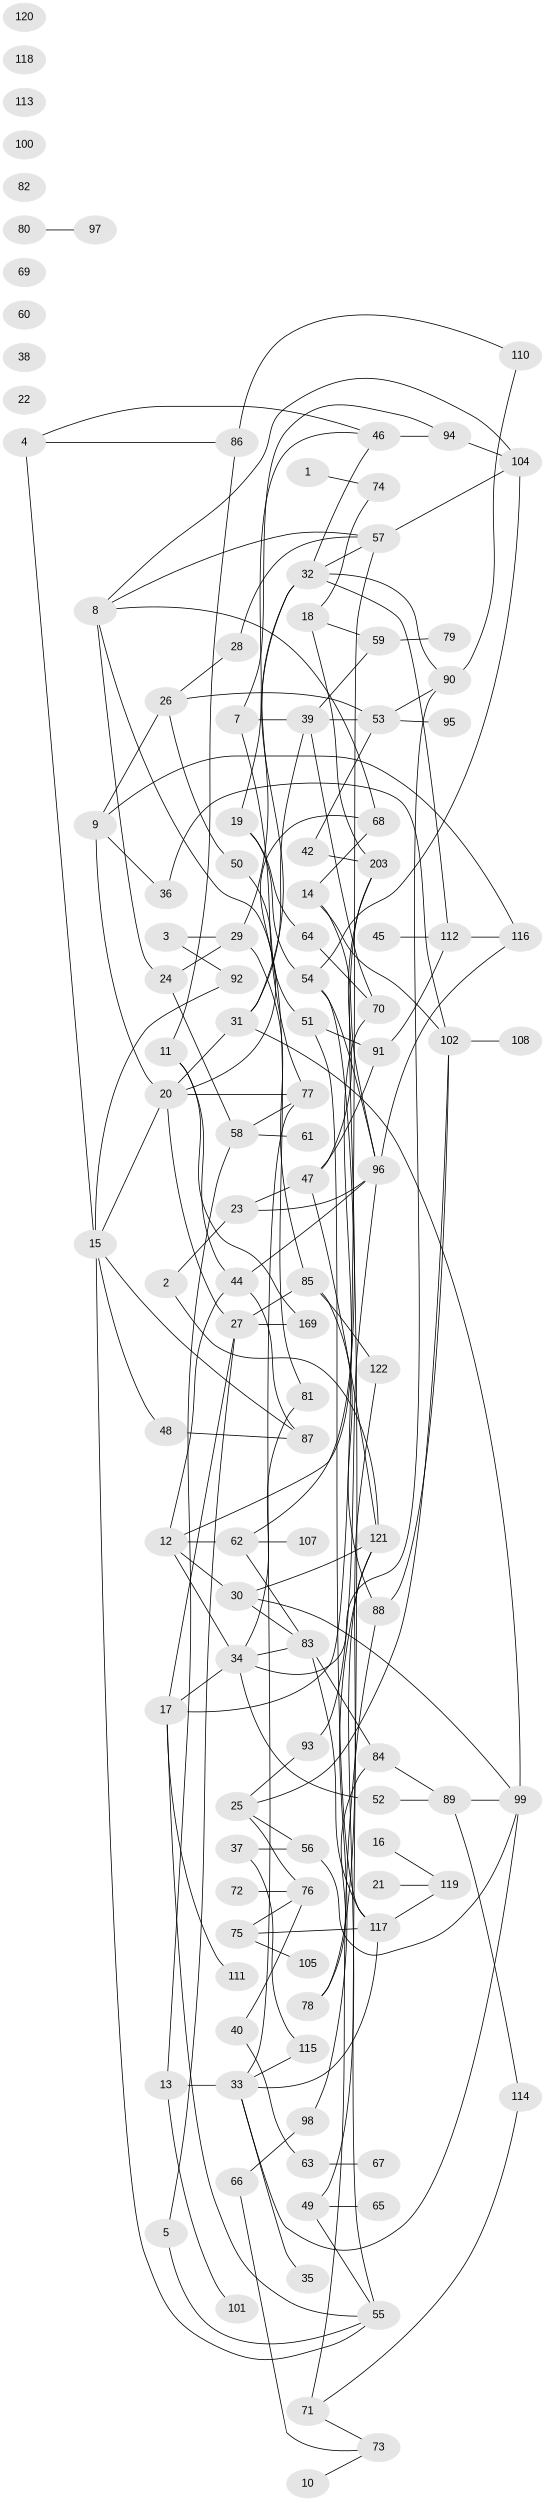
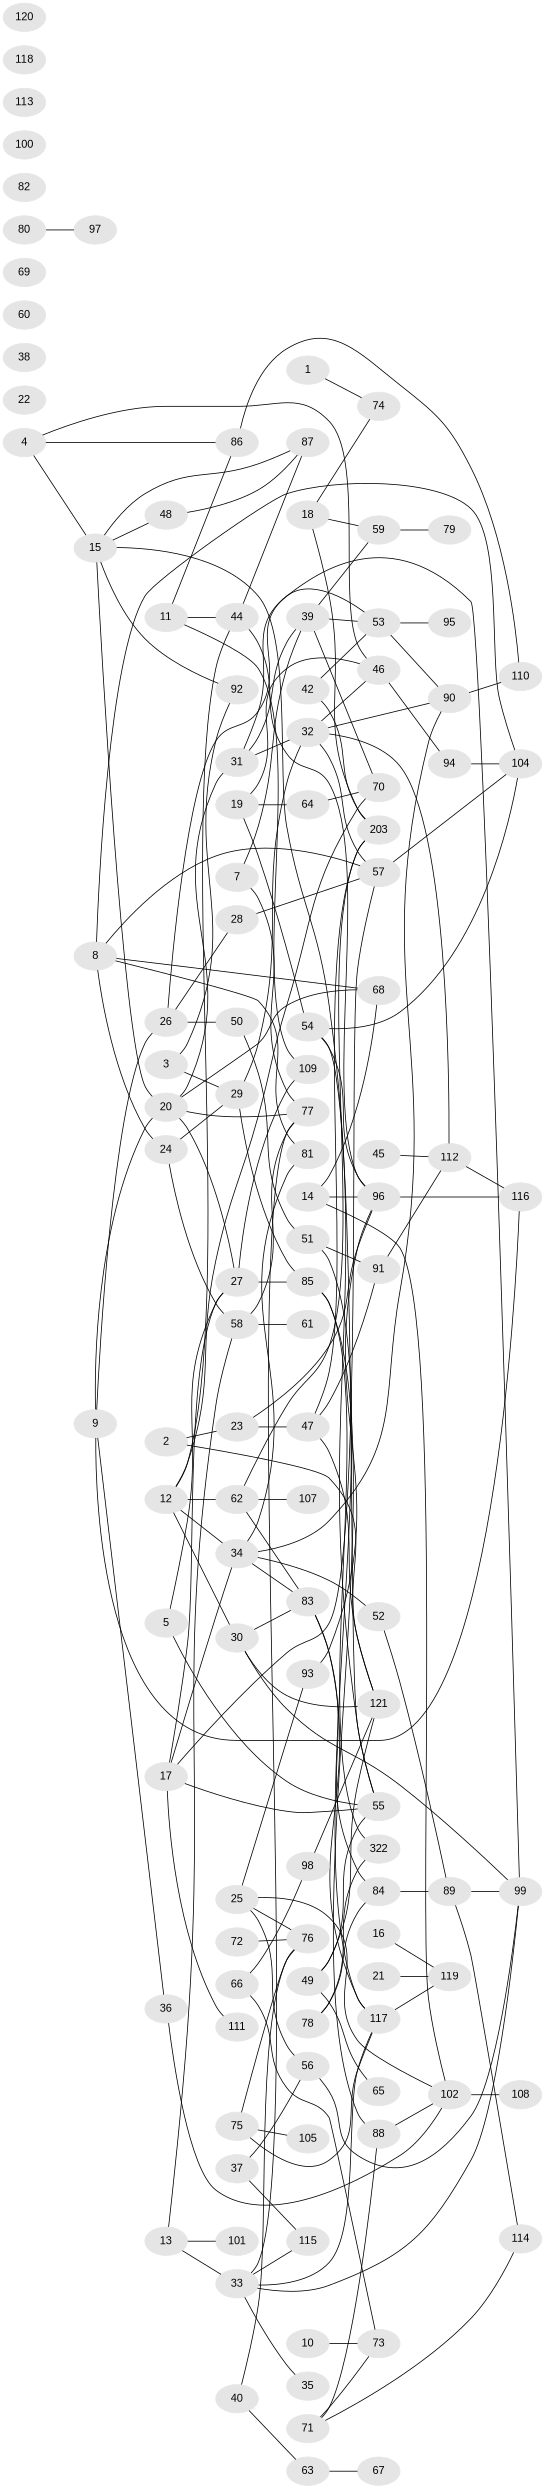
edge "94" -- "7": removed
node "169": label "169" -> "109"
node "122": label "122" -> "322"
